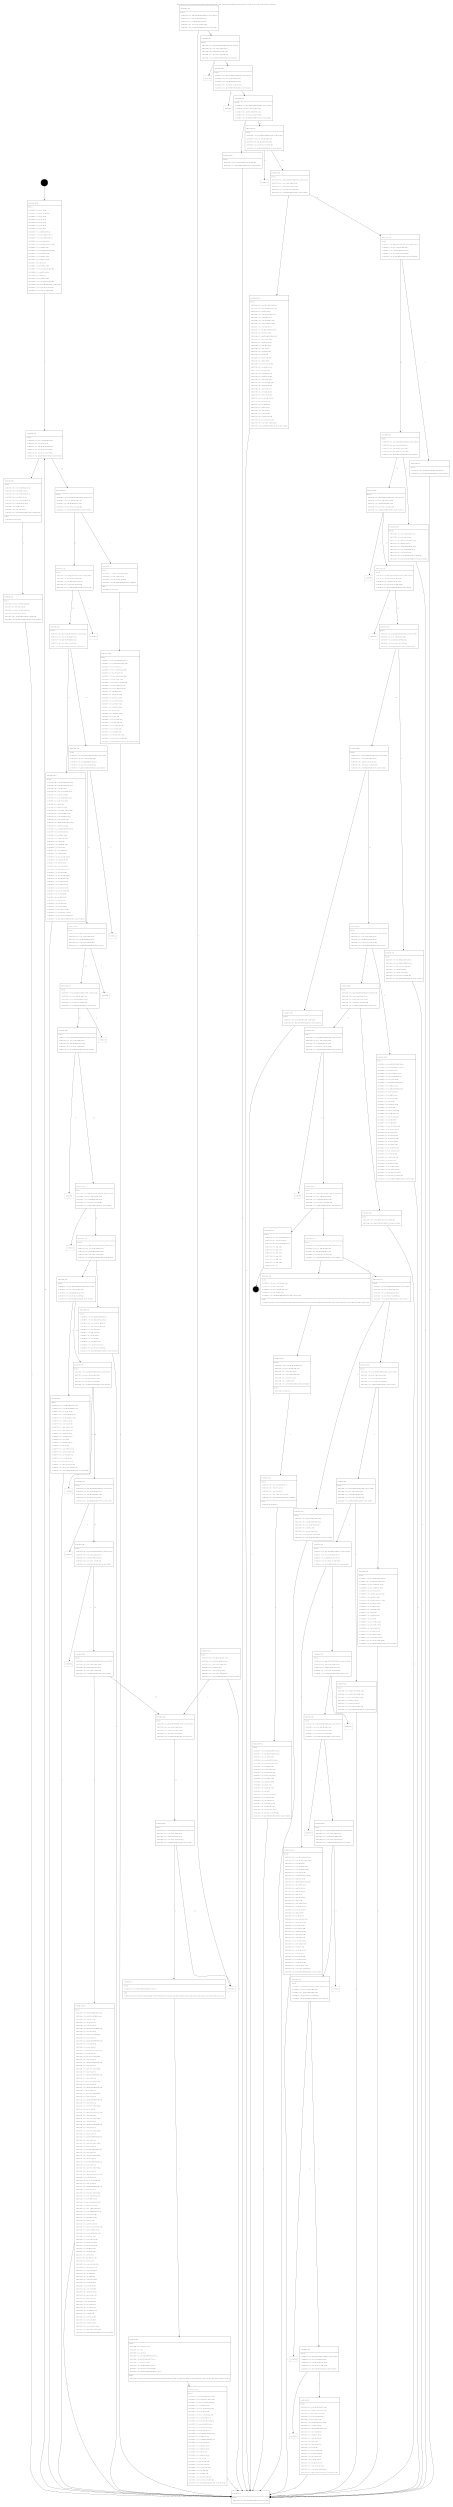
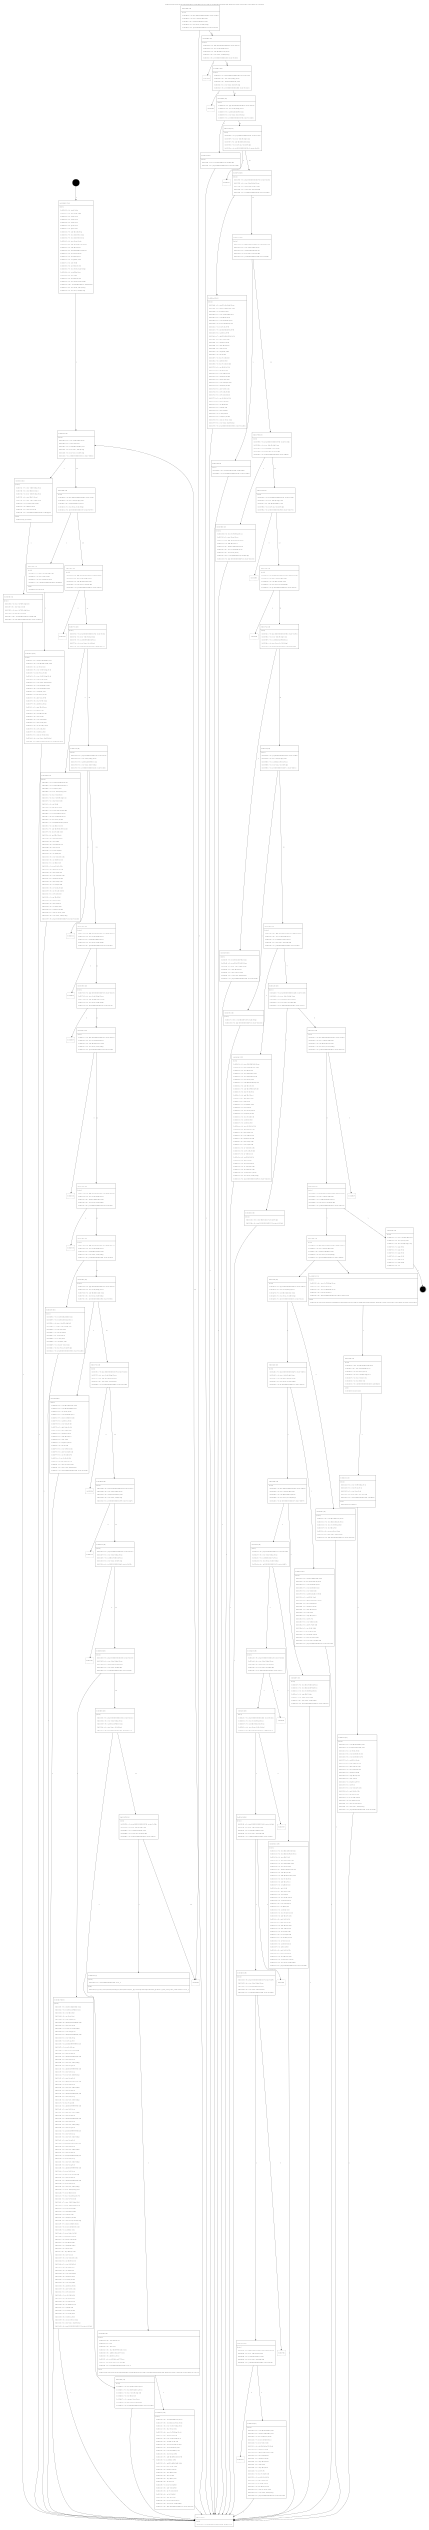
edge "0x401d57 [30]" -> "0x40185c [28]": reversed
